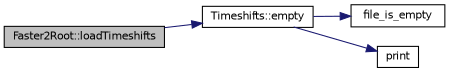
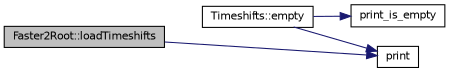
node "file_is_empty": label "file_is_empty" -> "print_is_empty"
edge "Faster2Root::loadTimeshifts" -> "Timeshifts::empty": now "Faster2Root::loadTimeshifts" -> "print"
